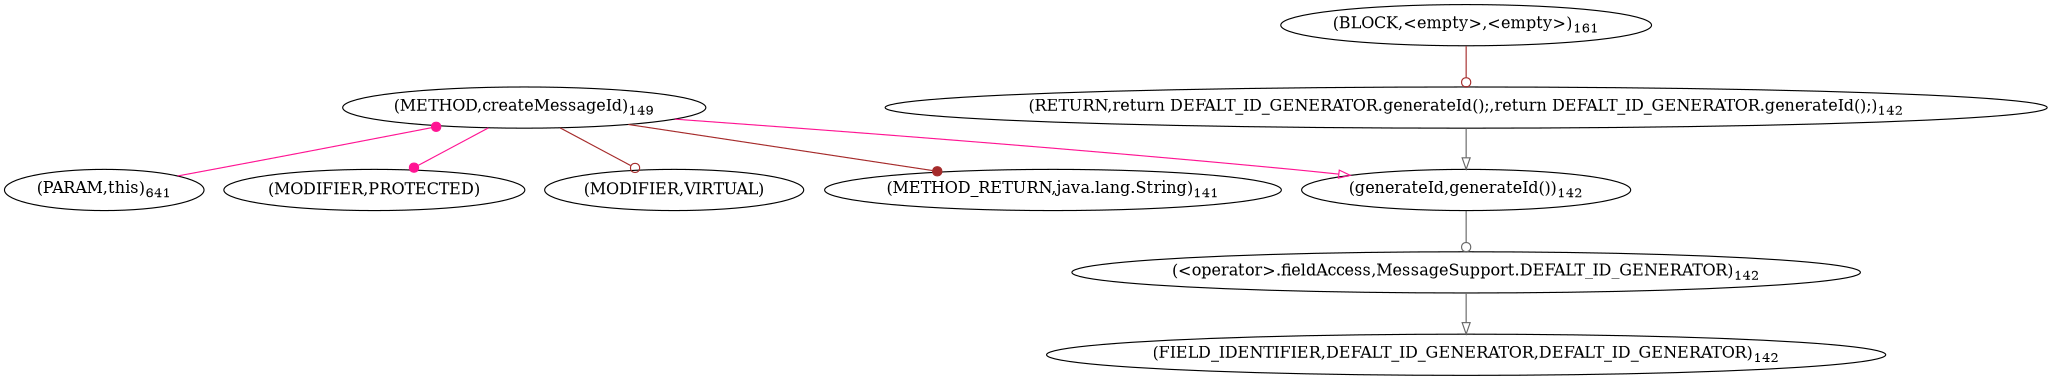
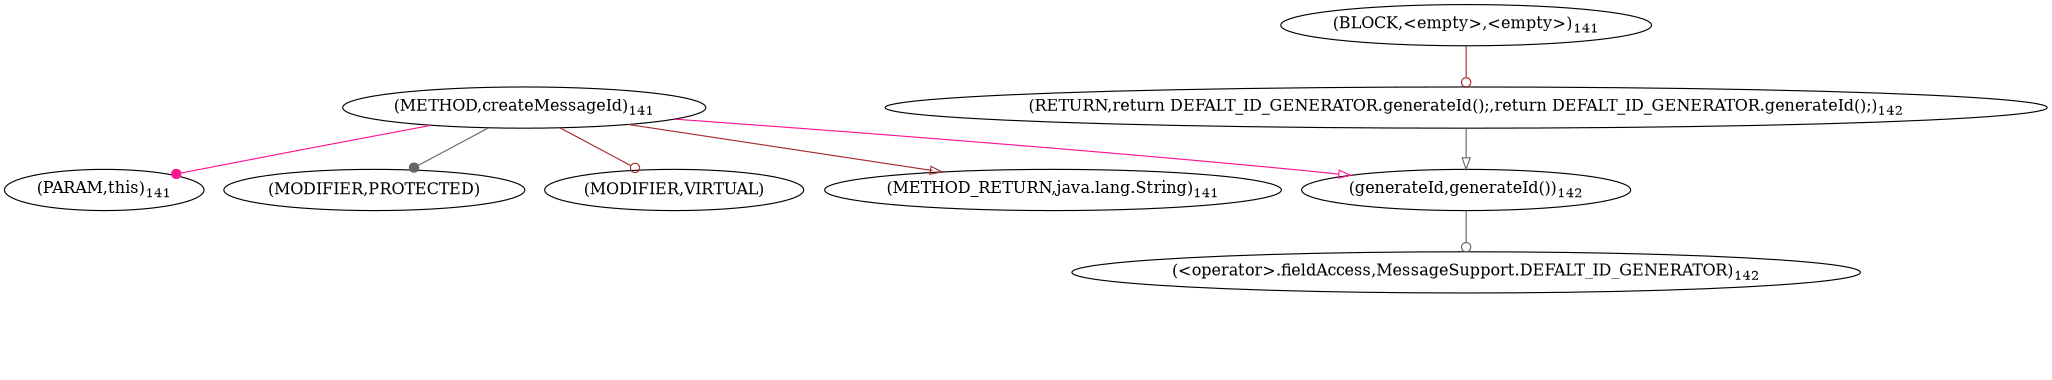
node "(BLOCK,<empty>,<empty>)": text "161" -> "141"
node "(METHOD,createMessageId)": text "149" -> "141"
edge "(METHOD,createMessageId)" -> "(MODIFIER,PROTECTED)": color deeppink -> gray40
edge "(METHOD,createMessageId)" -> "(METHOD_RETURN,java.lang.String)": arrowhead dot -> onormal
edge "(PARAM,this)" -> "(METHOD,createMessageId)": reversed
node "(PARAM,this)": text "641" -> "141"
node "(FIELD_IDENTIFIER,DEFALT_ID_GENERATOR,DEFALT_ID_GENERATOR)": removed
